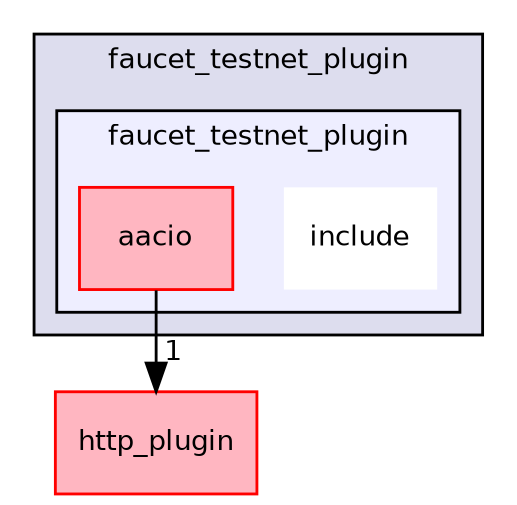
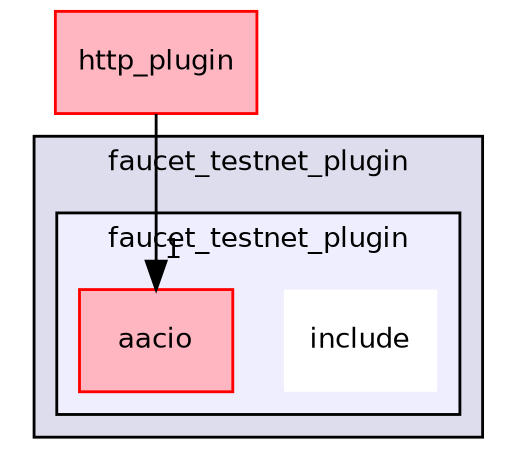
edge "aacio" -> "http_plugin": reversed
